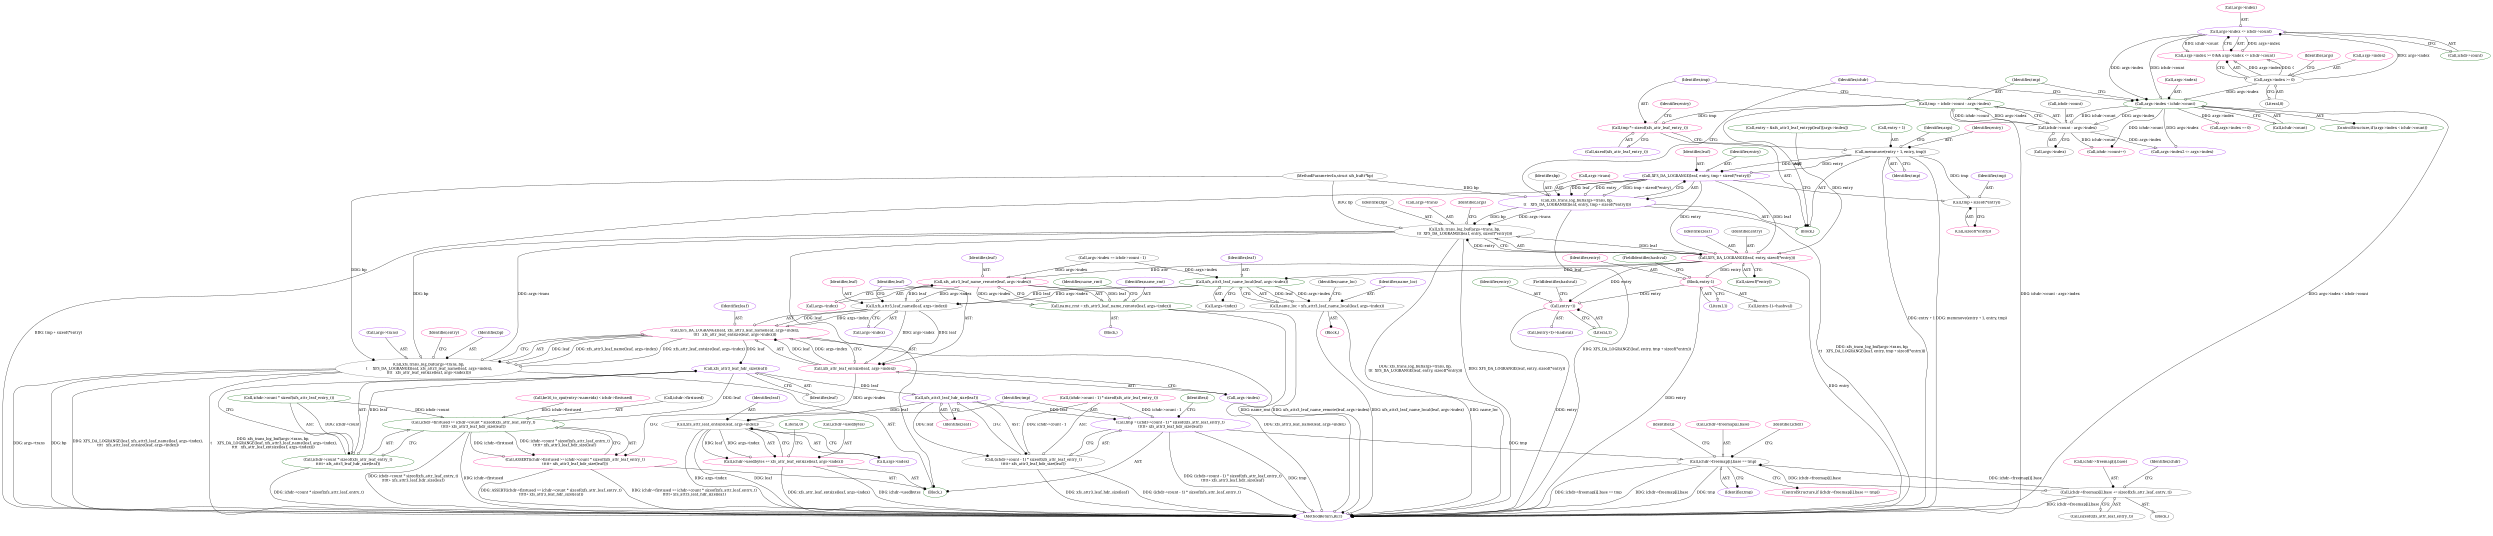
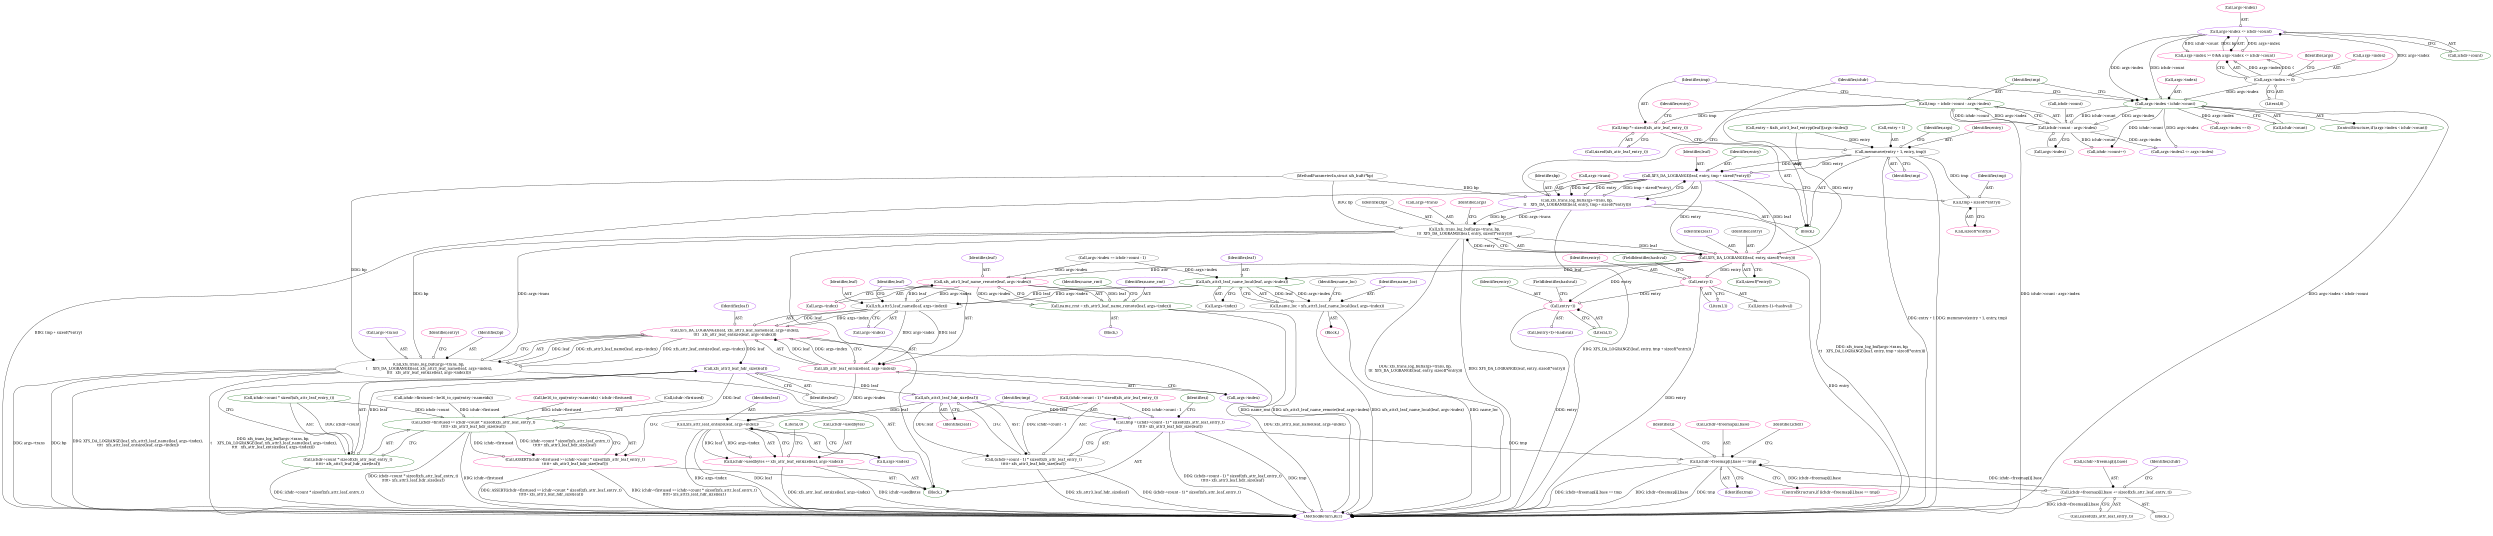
edge "(Call,args->index >= 0 && args->index <= ichdr->count)" -> "(Call,args->index <= ichdr->count)": label "CFG: " -> "DDG: bp"
edge "(Call,entry = &xfs_attr3_leaf_entryp(leaf)[args->index])" -> "(Call,memmove(entry + 1, entry, tmp))": added, label "DDG: entry"
node "(Block,entry-1)": label "(Block,entry-1)" -> "(Call,entry-1)"
node "(Call,ichdr->firstused = be16_to_cpu(entry->nameidx))": added
